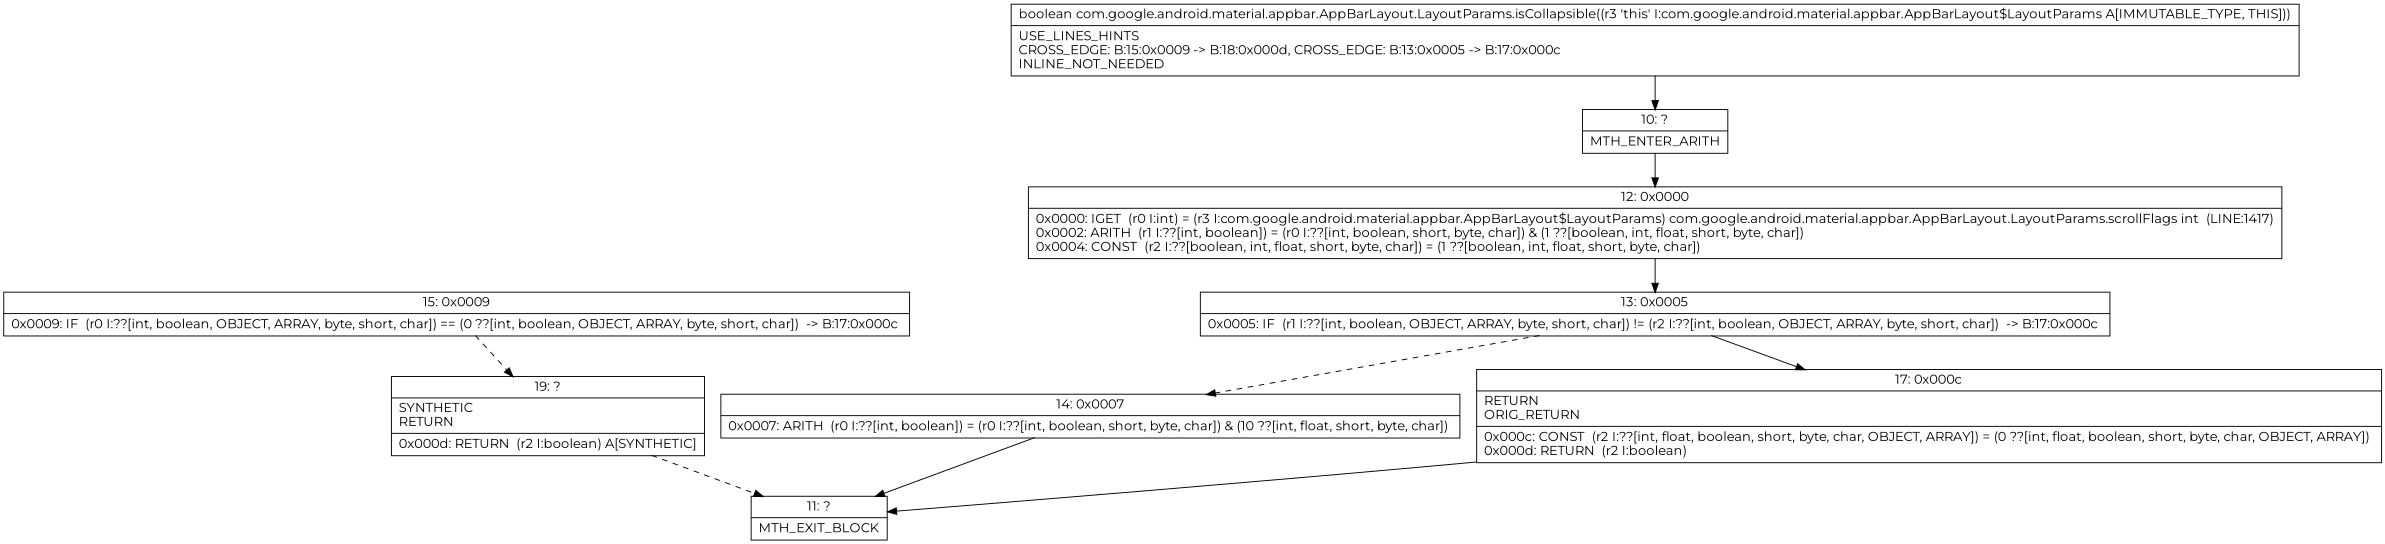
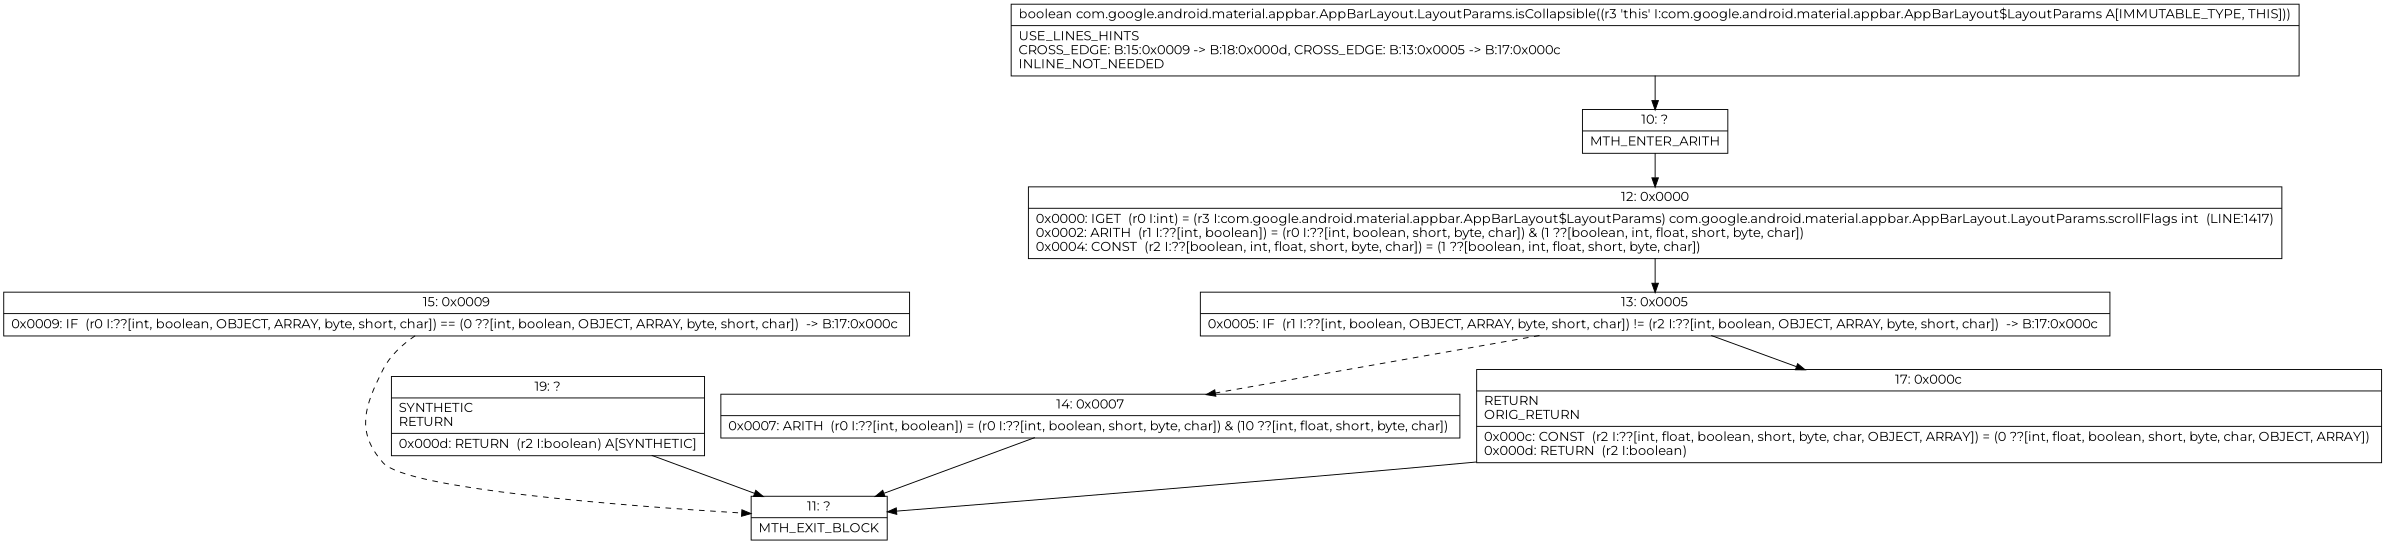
edge "15: 0x0009" -> "19: ?": now "15: 0x0009" -> "11: ?"
edge "19: ?" -> "11: ?": style dashed -> solid
